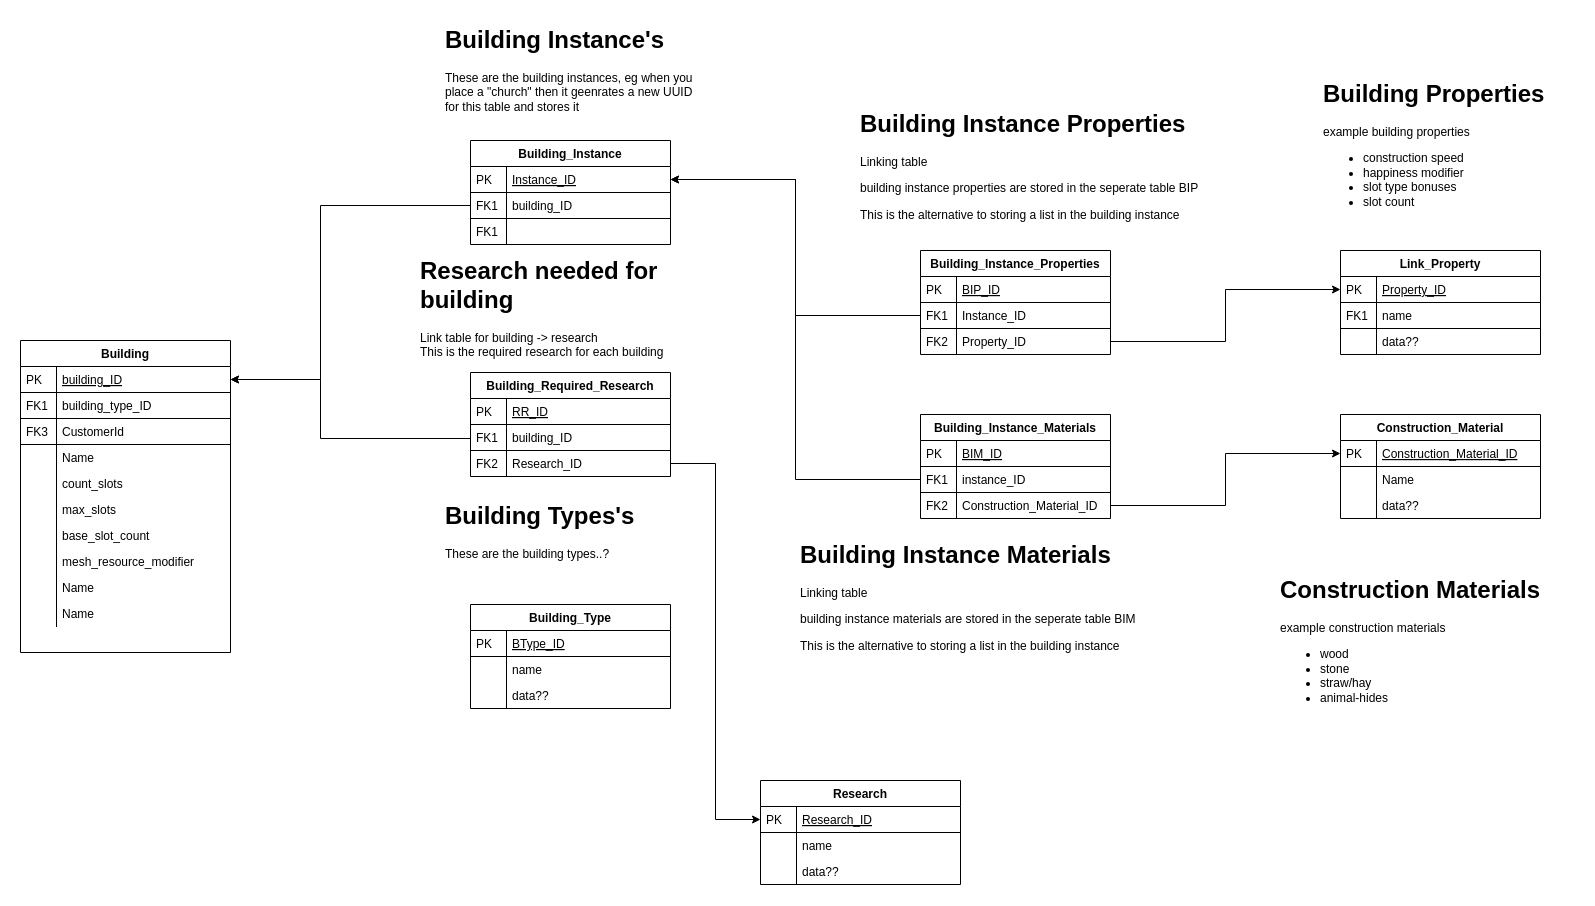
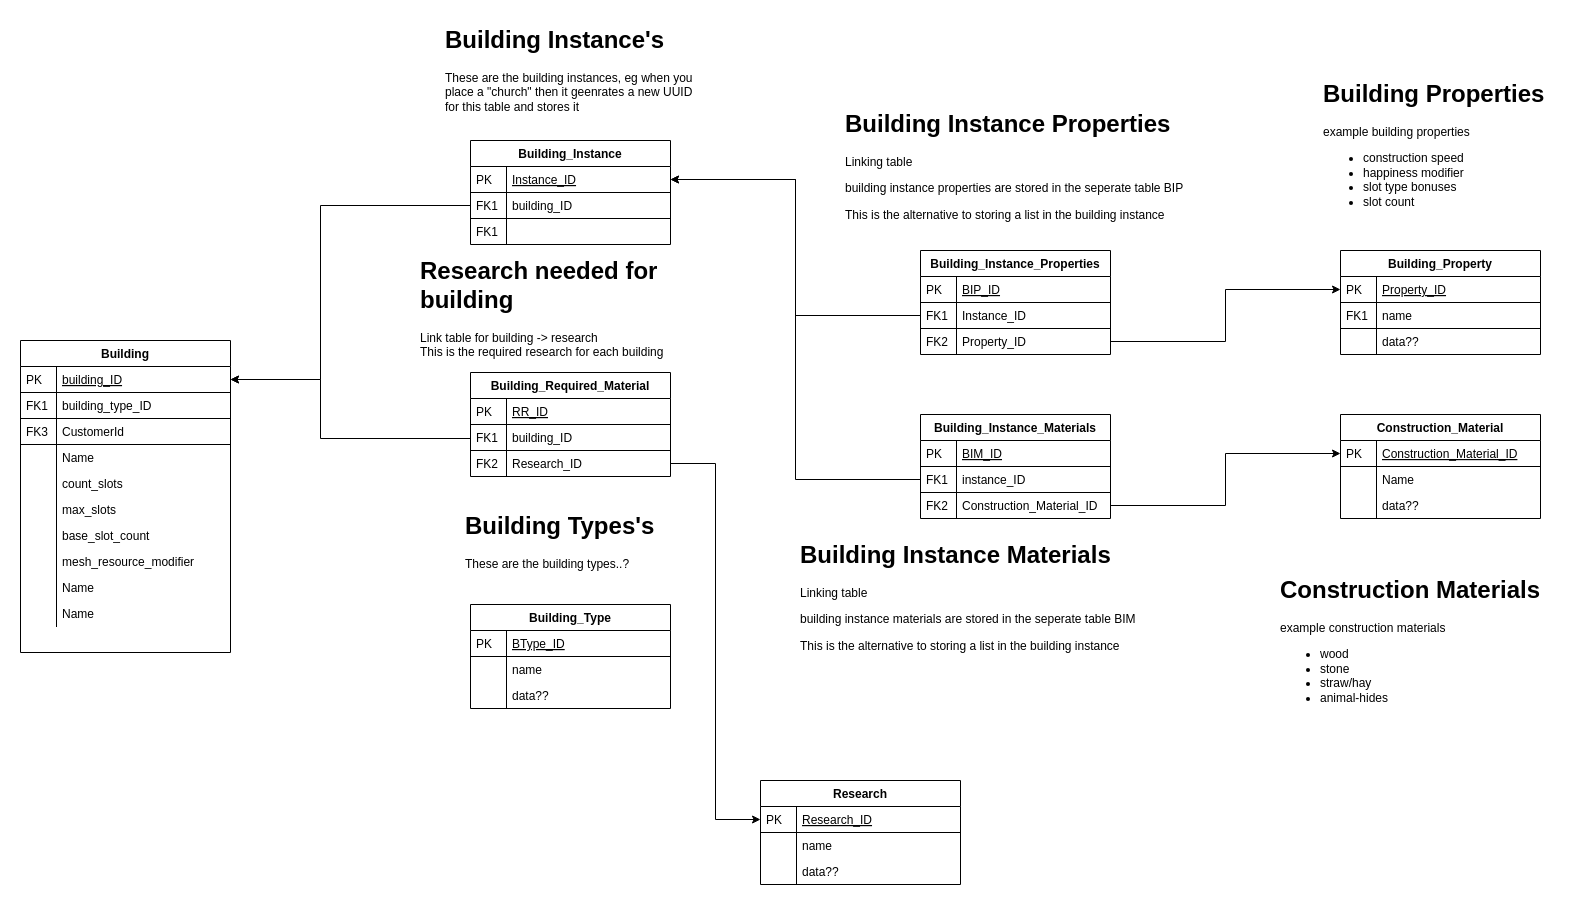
node "Building Instance Properties Linking table building instance properties are stored in the seperate table BIP This is the alternative to storing a list in the building instance": moved (1031, 165) -> (1016, 165)
node "Link_Property": label "Link_Property" -> "Building_Property"
node "Building_Required_Research": label "Building_Required_Research" -> "Building_Required_Material"
node "Building Types's These are the building types..?": moved (551, 546) -> (571, 556)
